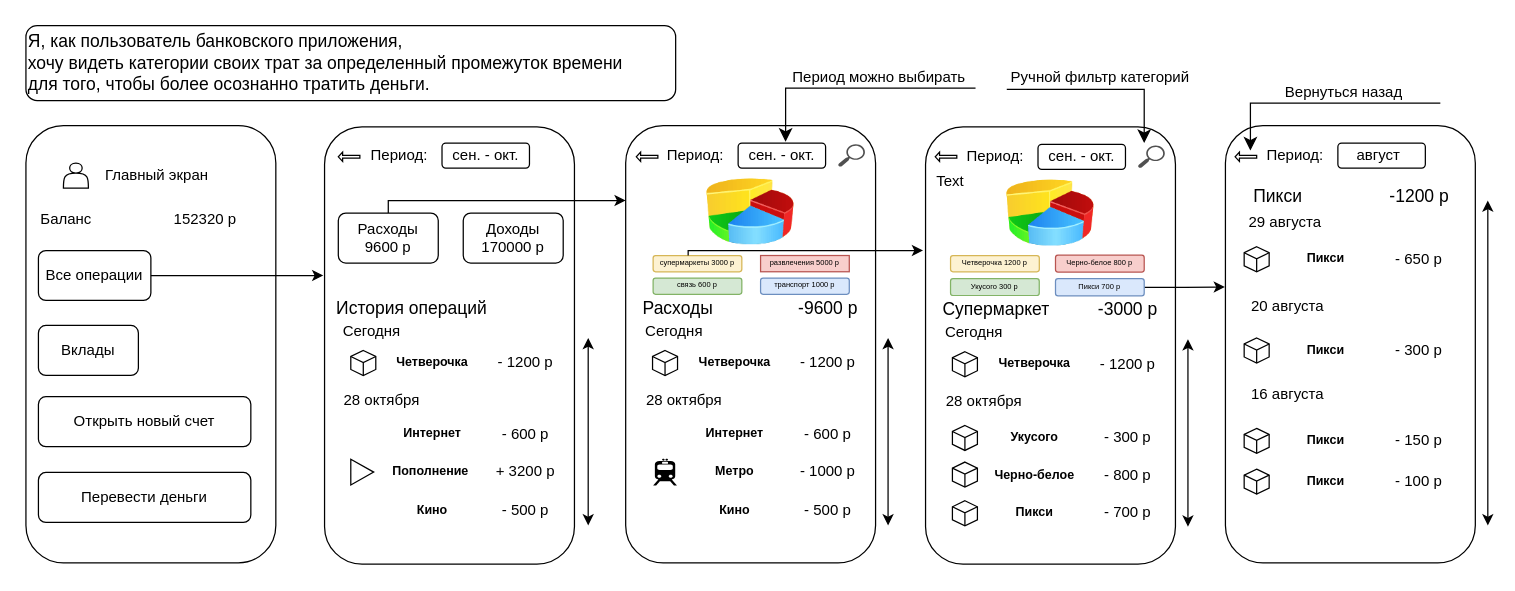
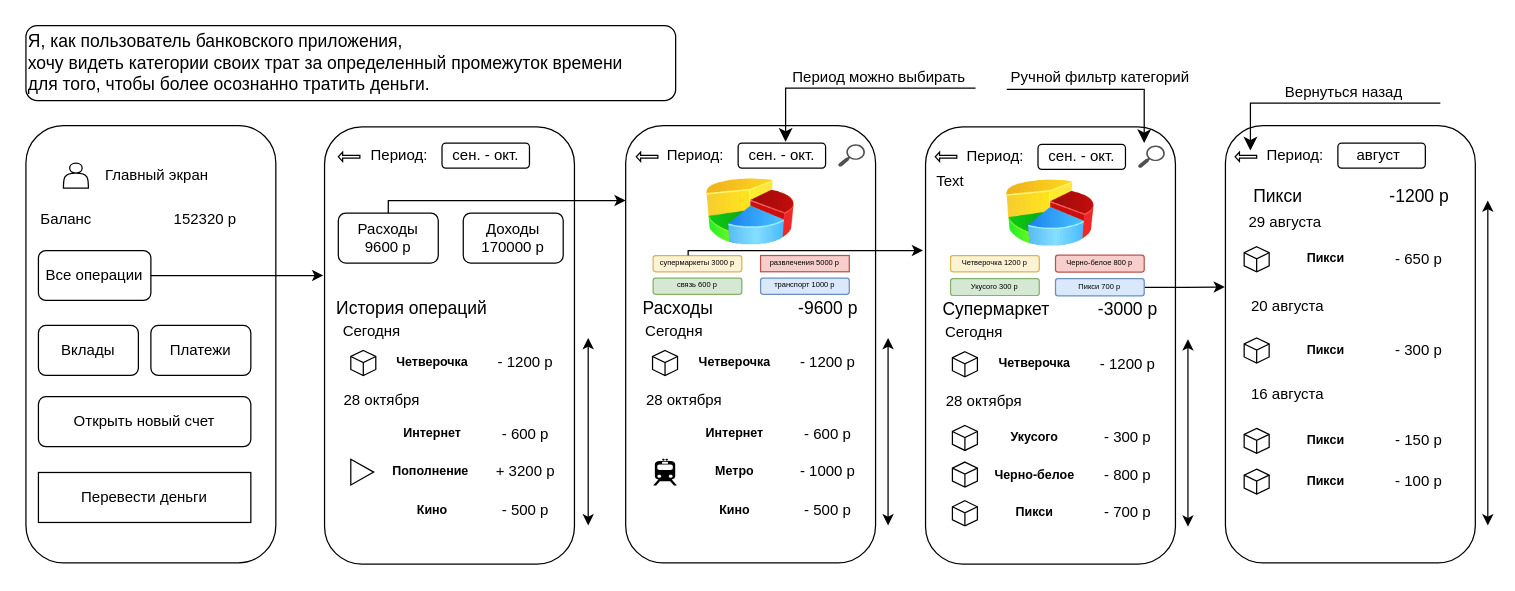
node "Платежи": added
node "Перевести деньги": shape rounded rectangle -> rectangle
